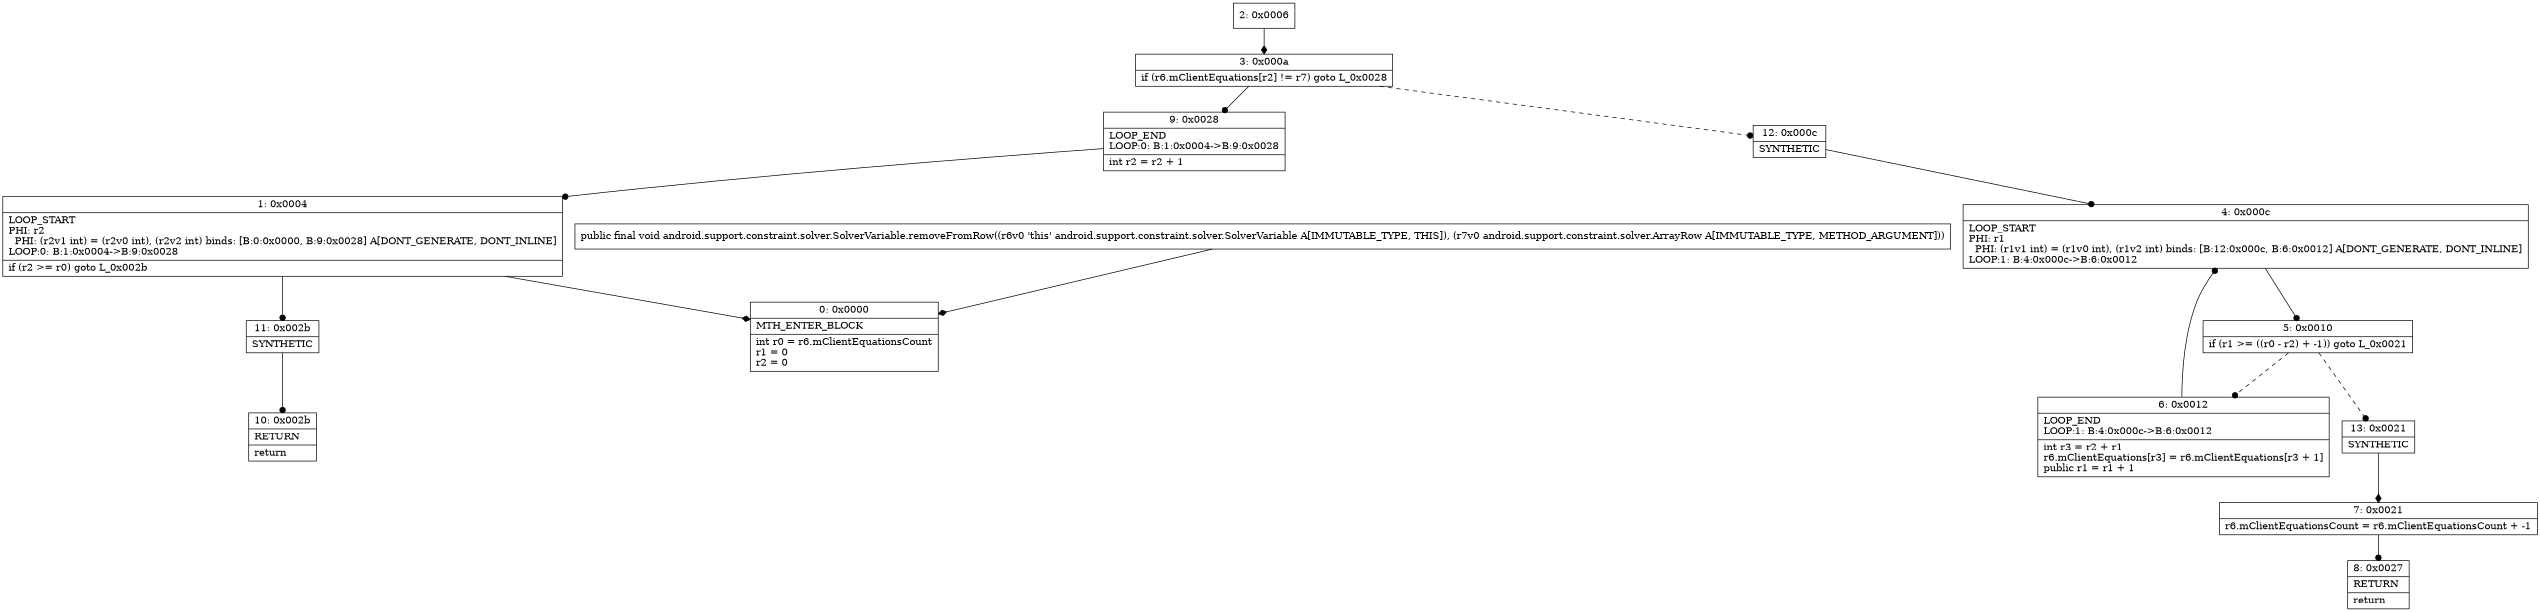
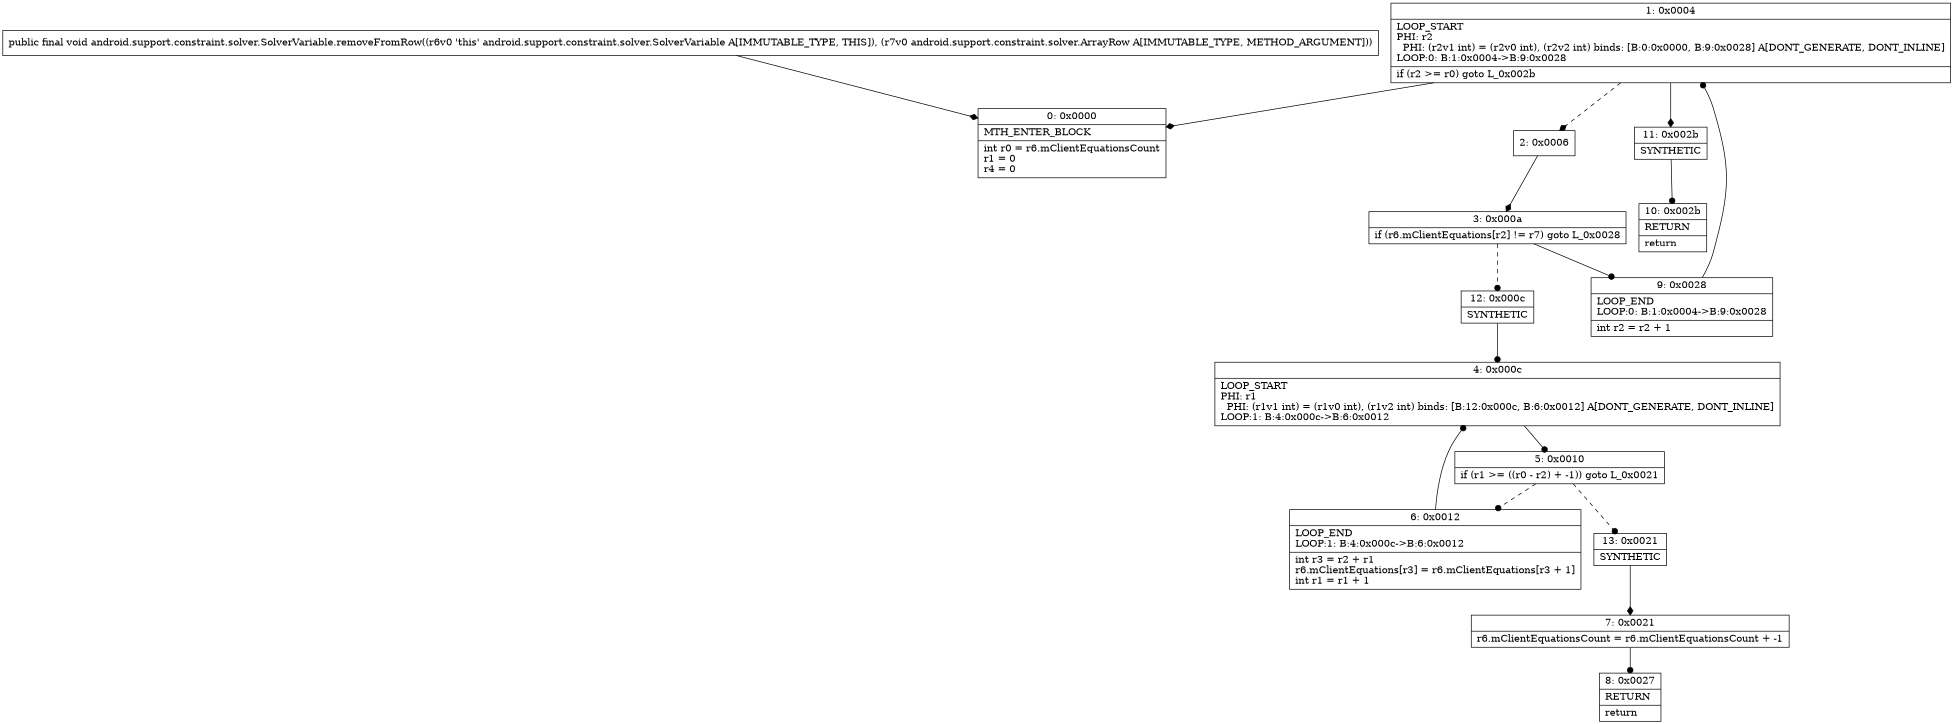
edge "1: 0x0004" -> "2: 0x0006": added
edge "1: 0x0004" -> "11: 0x002b": arrowhead dot -> diamond
node "0: 0x0000": text "r2 = 0" -> "r4 = 0"
node "6: 0x0012": text "public r1 = r1 + 1" -> "int r1 = r1 + 1"
